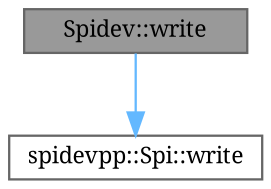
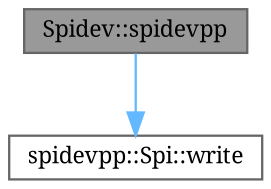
node "Spidev::write": label "Spidev::write" -> "Spidev::spidevpp"
